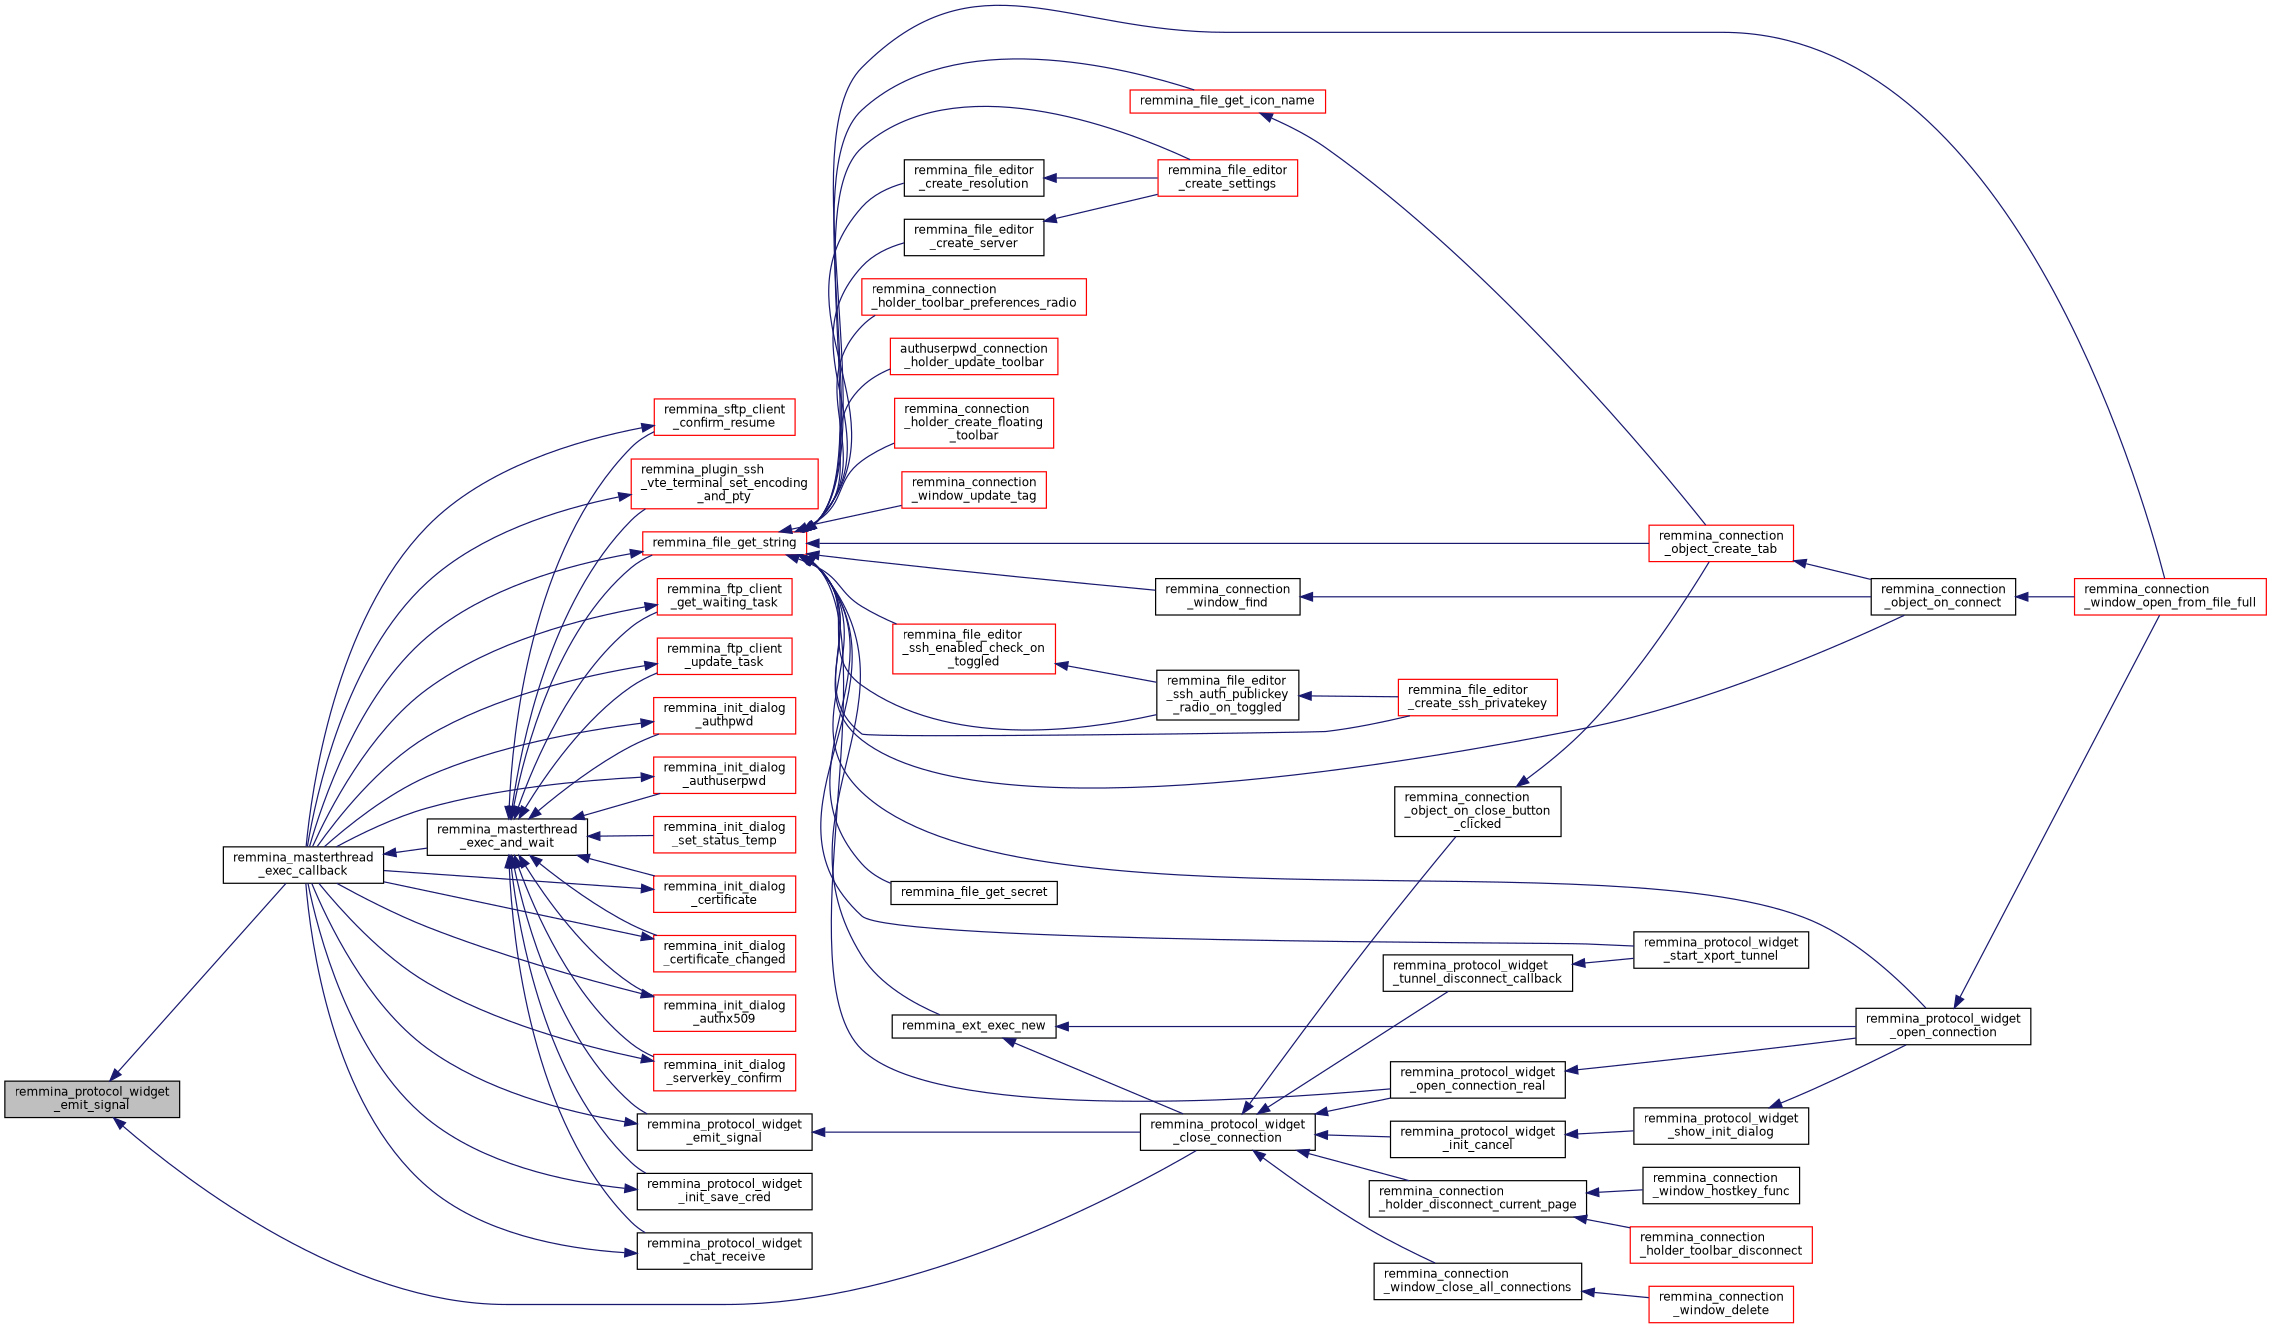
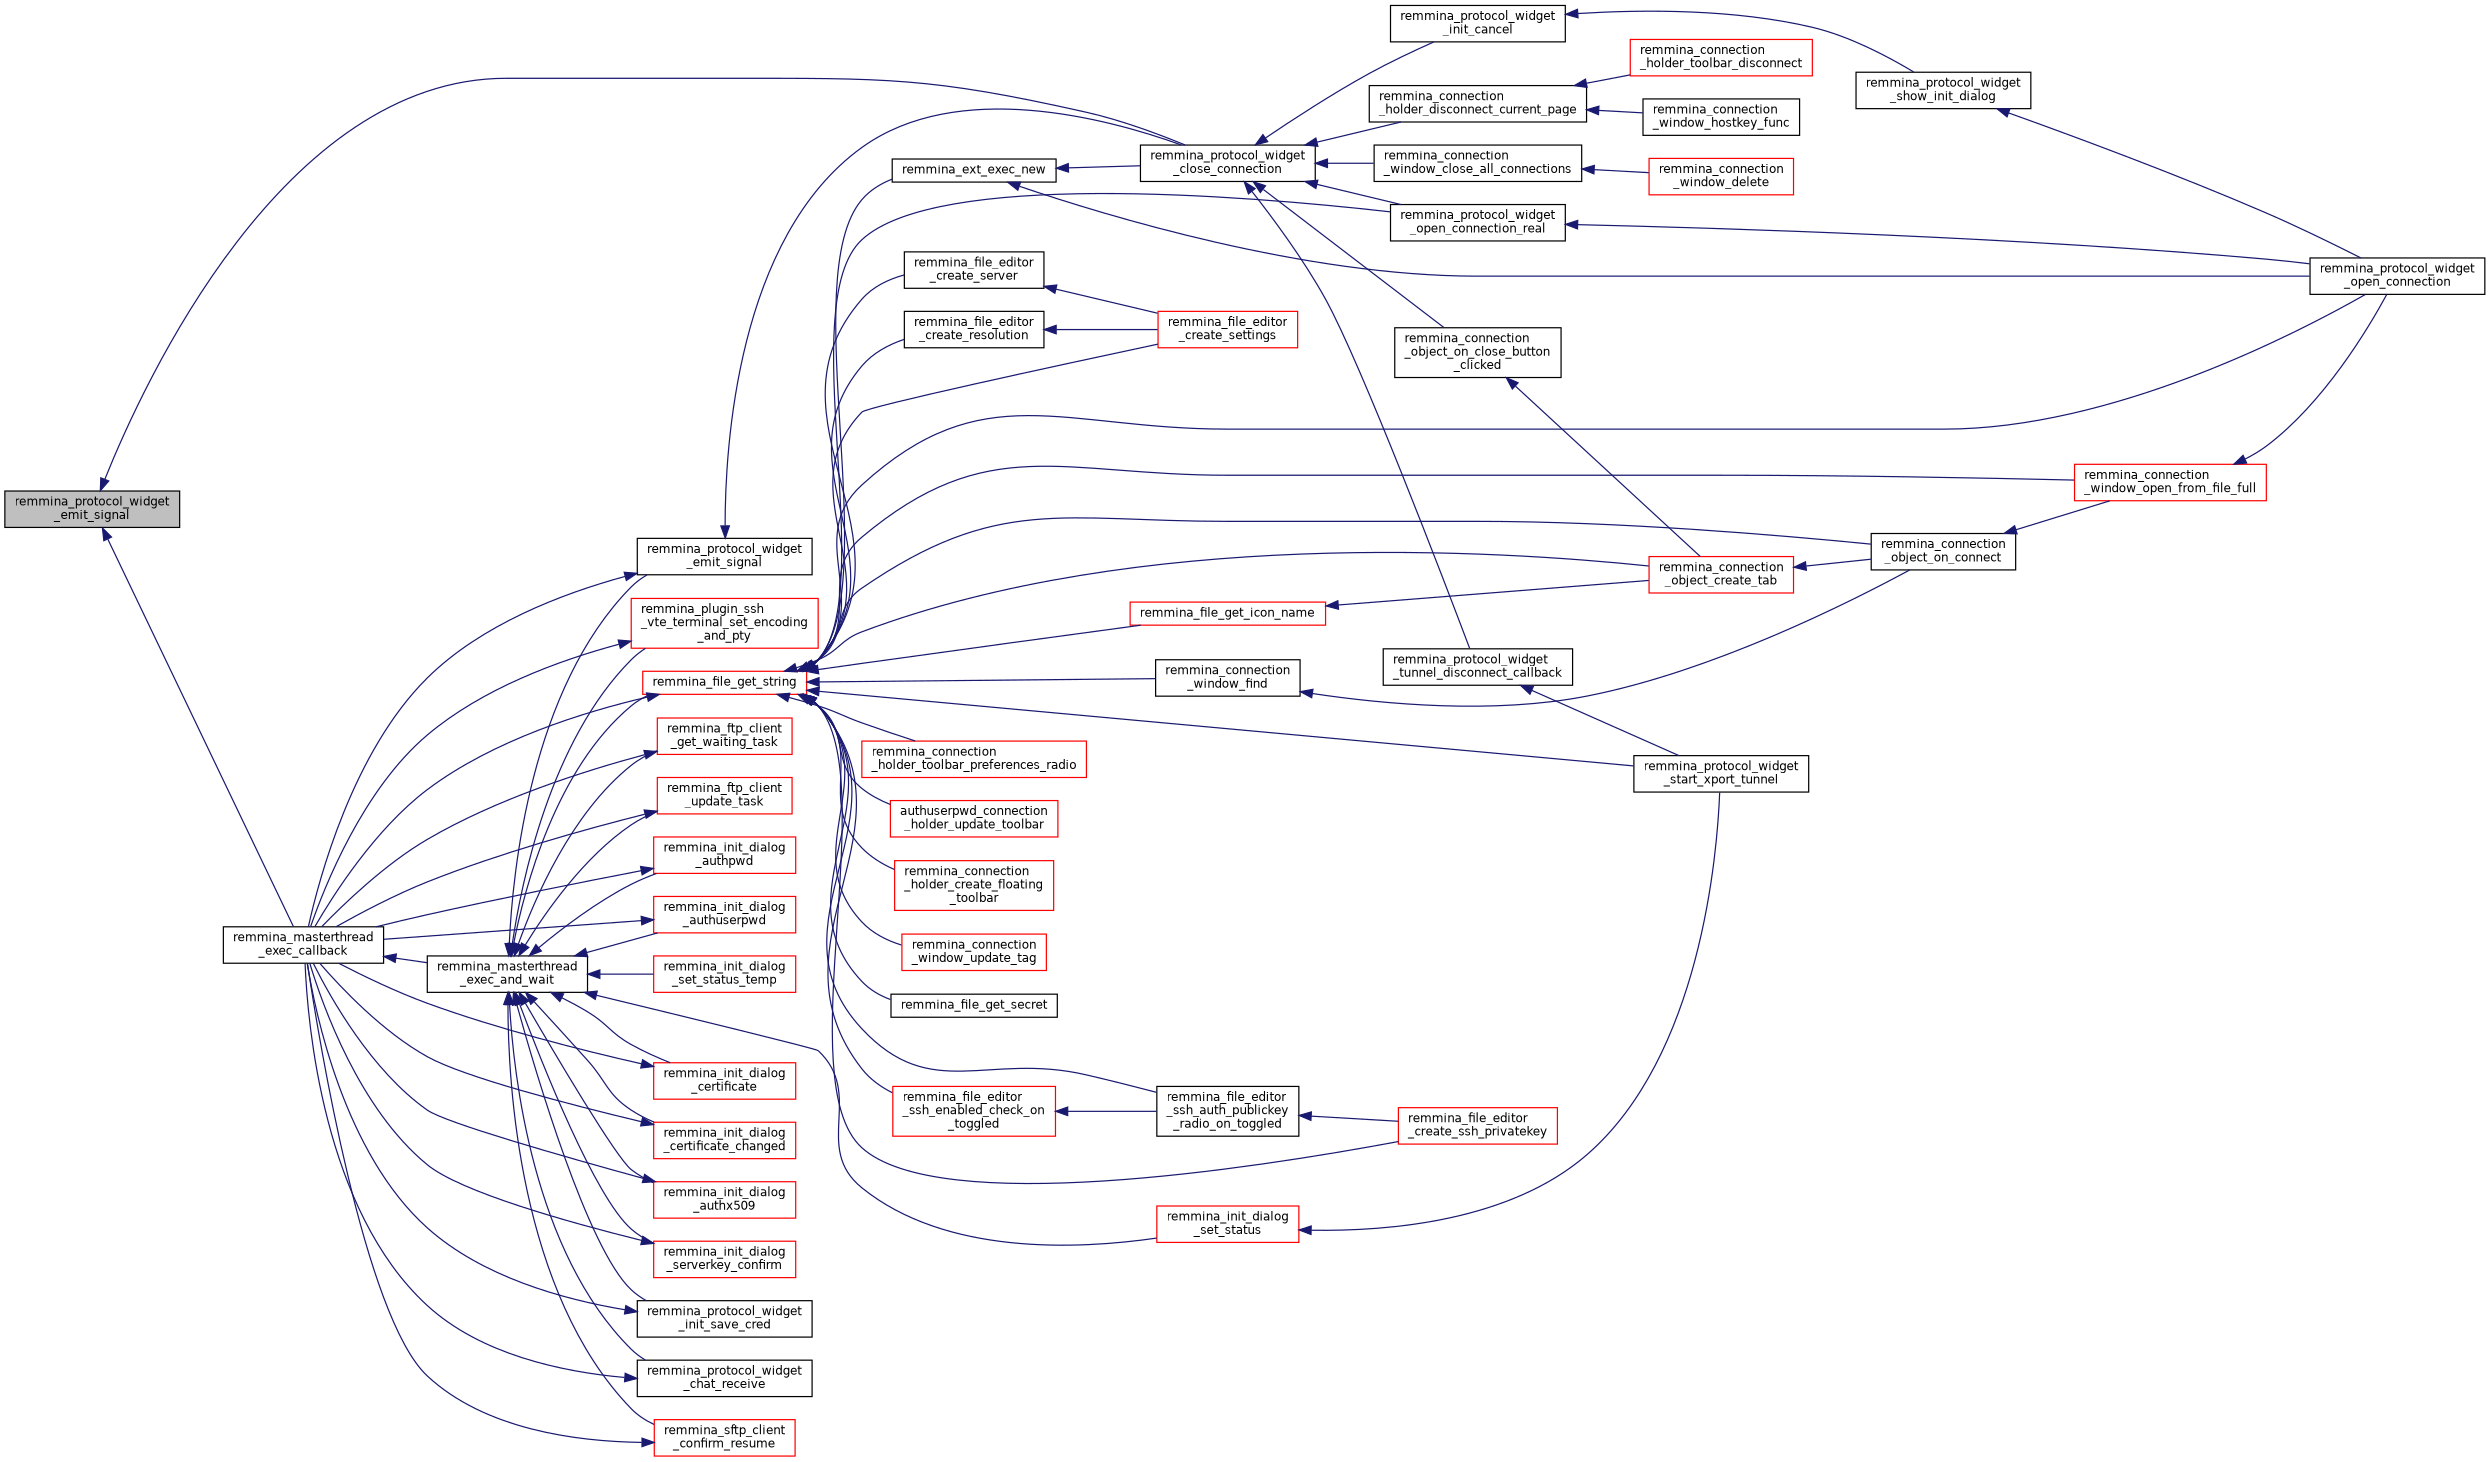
edge "remmina_connection _window_open_from_file_full" -> "remmina_protocol_widget _open_connection": reversed
node "remmina_init_dialog _set_status": added
